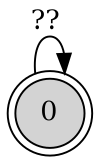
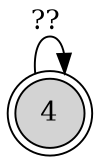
node "0": label "0" -> "4"
